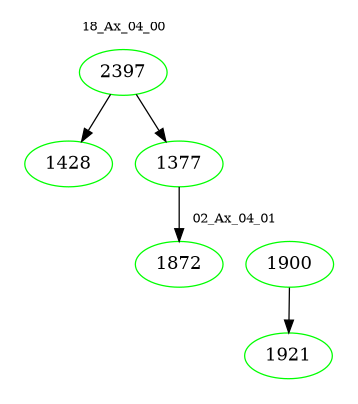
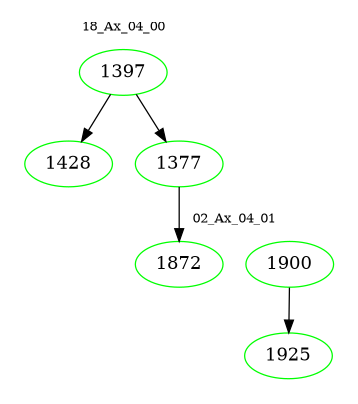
node "2397": label "2397" -> "1397"
node "1921": label "1921" -> "1925"
